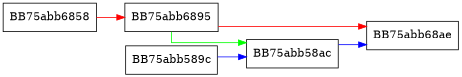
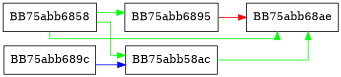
edge "BB75abb6858" -> "BB75abb6895": color red -> green
edge "BB75abb6858" -> "BB75abb68ae": added
edge "BB75abb6895" -> "BB75abb58ac": now "BB75abb6858" -> "BB75abb58ac"
edge "BB75abb58ac" -> "BB75abb68ae": color blue -> green
node "BB75abb589c": label "BB75abb589c" -> "BB75abb689c"
